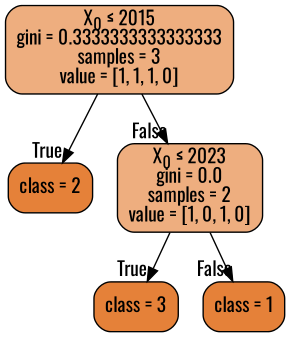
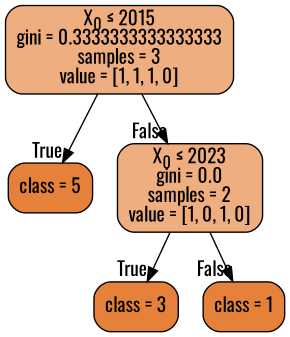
node "class = 2": label "class = 2" -> "class = 5"
